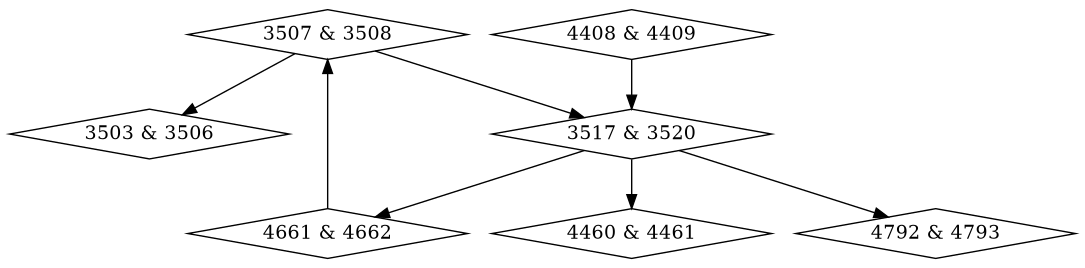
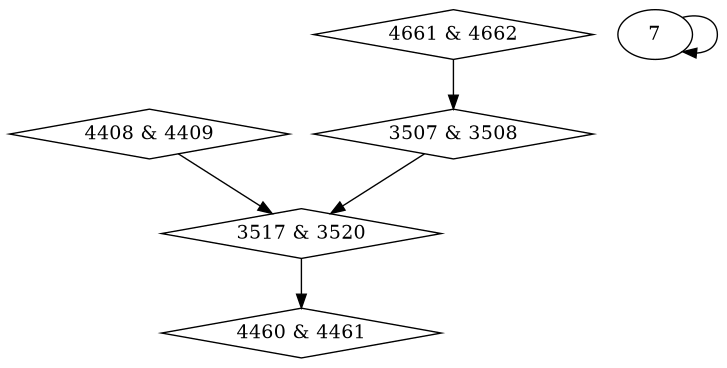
node "7": added
node "3503 & 3506": removed
edge "3517 & 3520" -> "4661 & 4662": removed
node "4792 & 4793": removed
